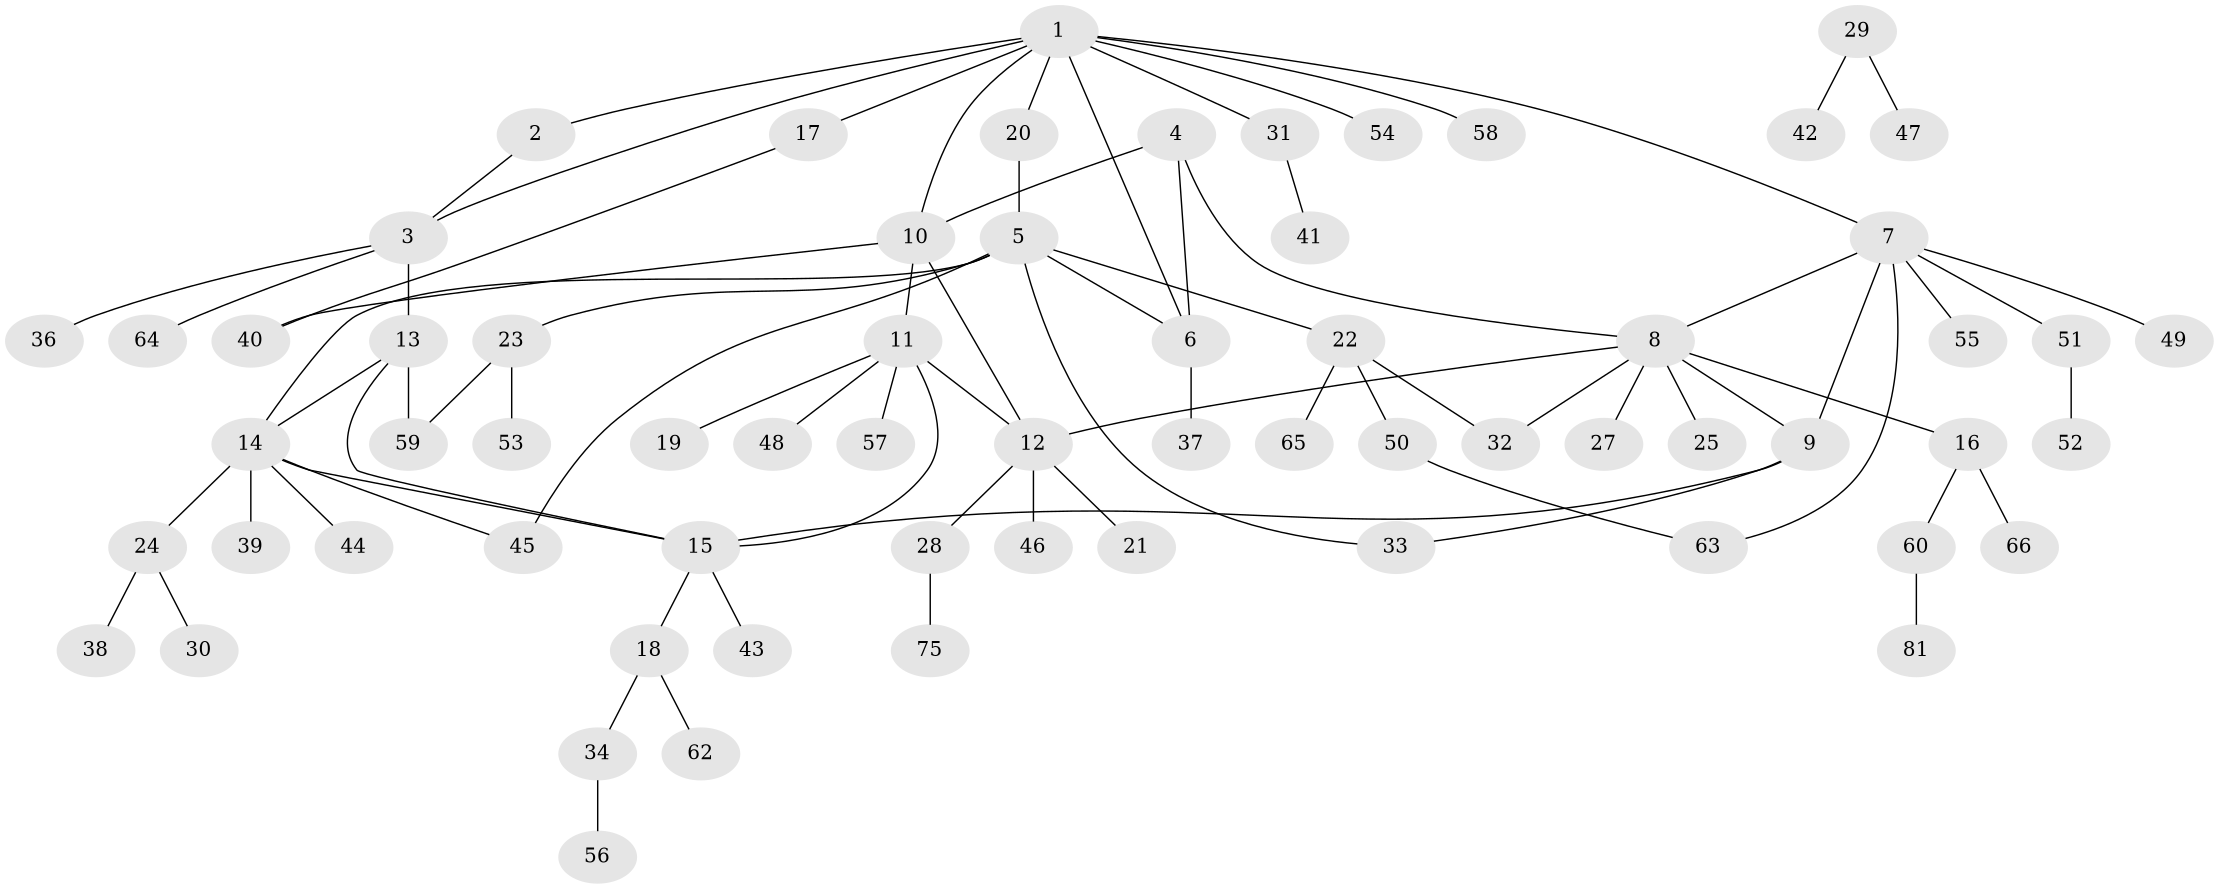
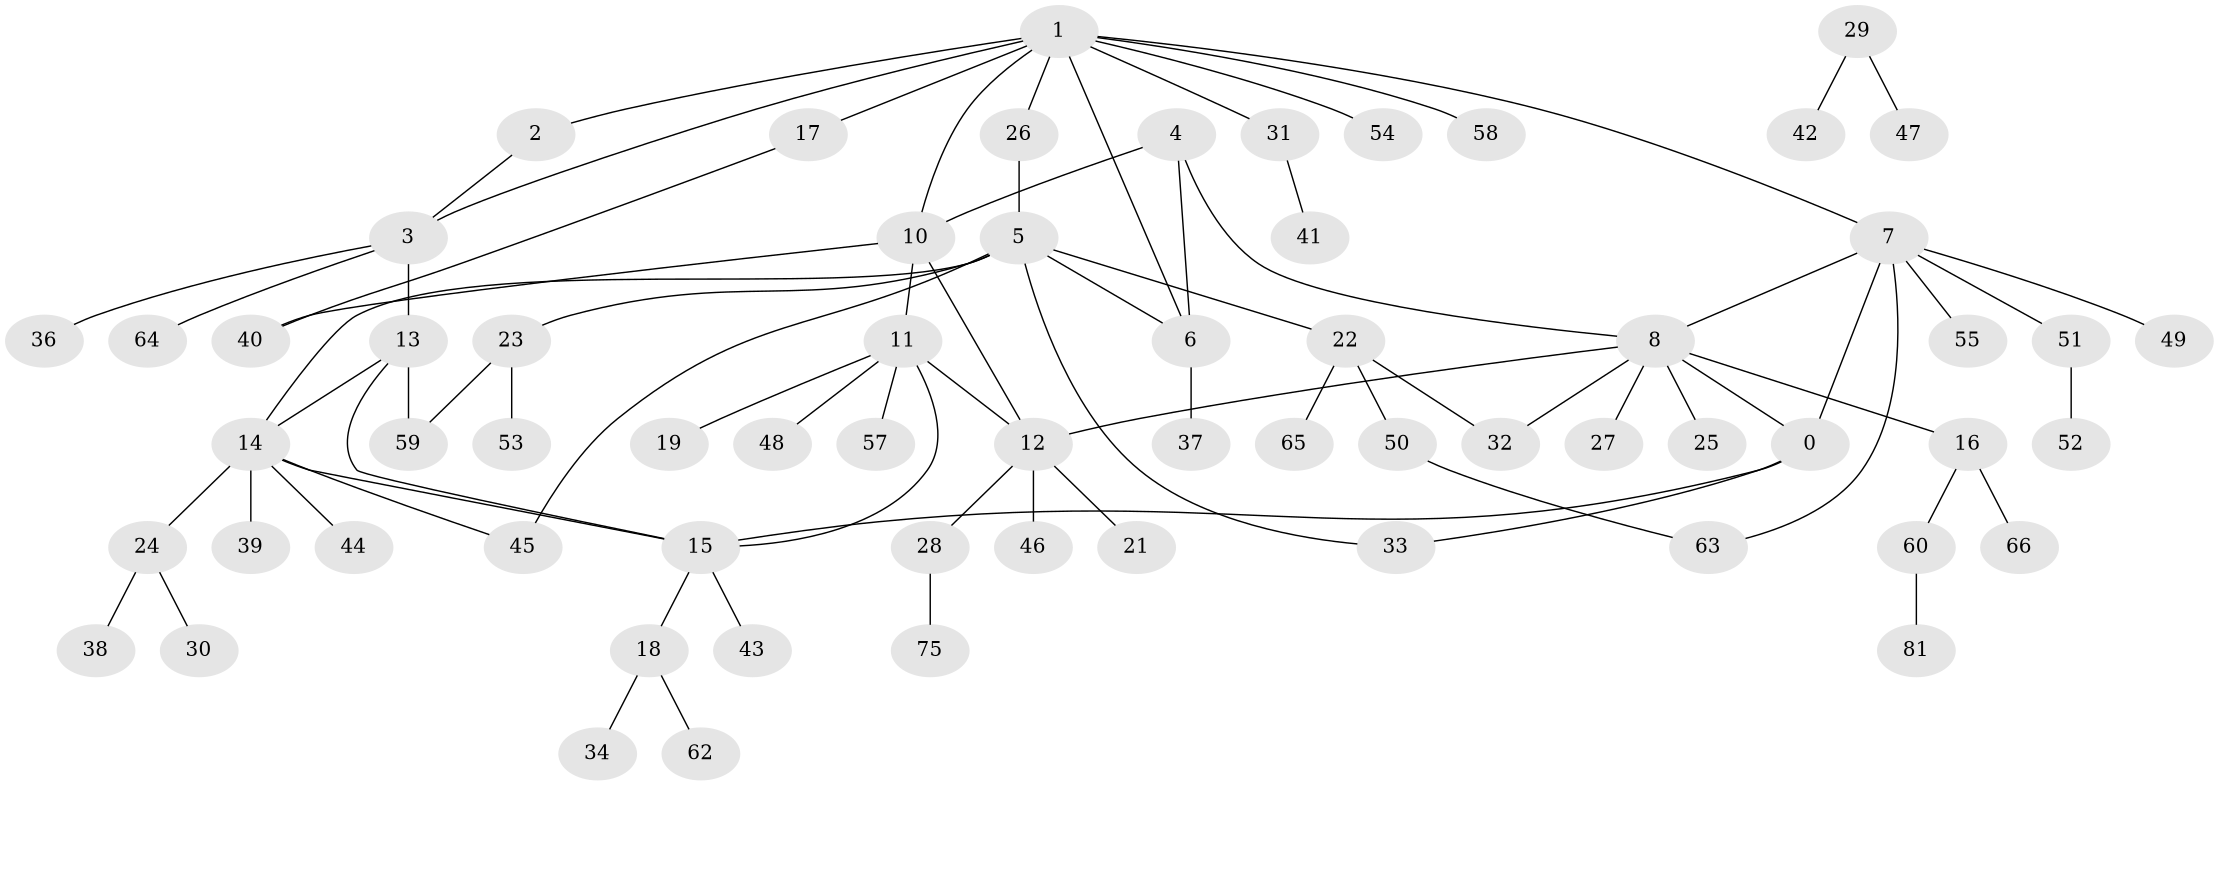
node "20": label "20" -> "26"
node "9": label "9" -> "0"
node "56": removed
